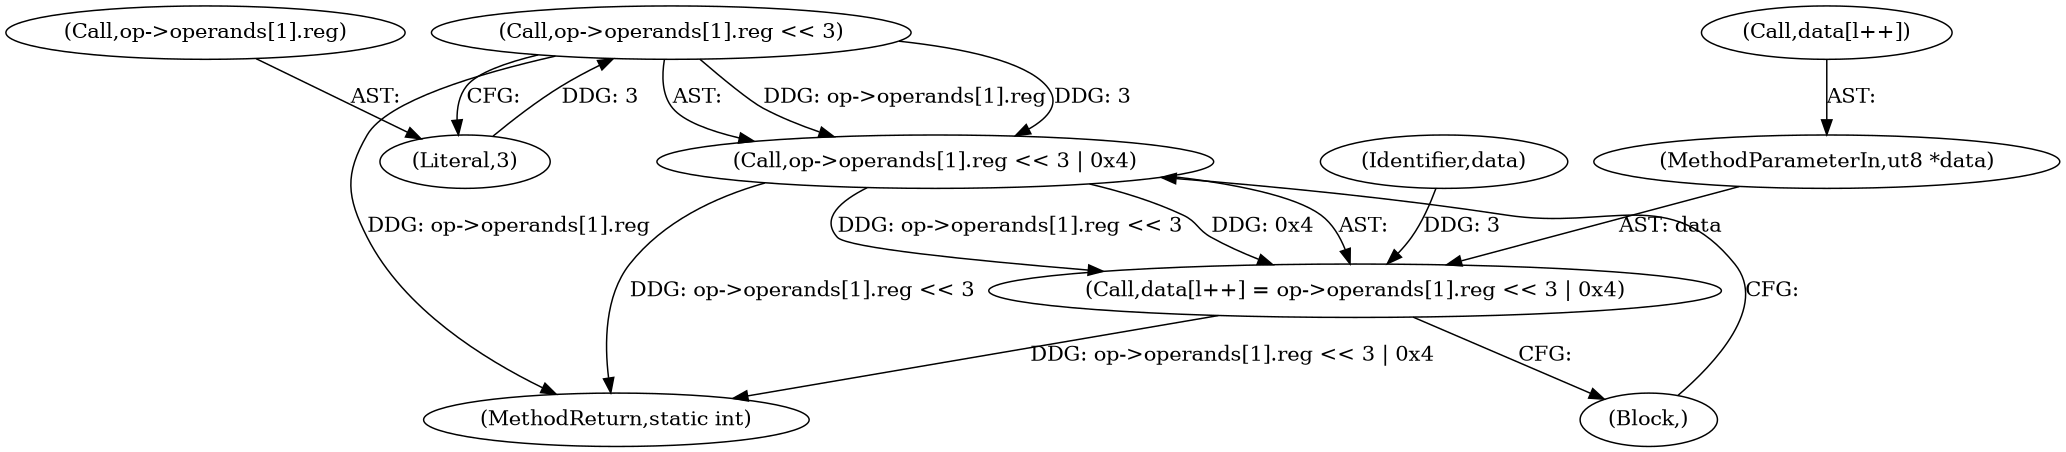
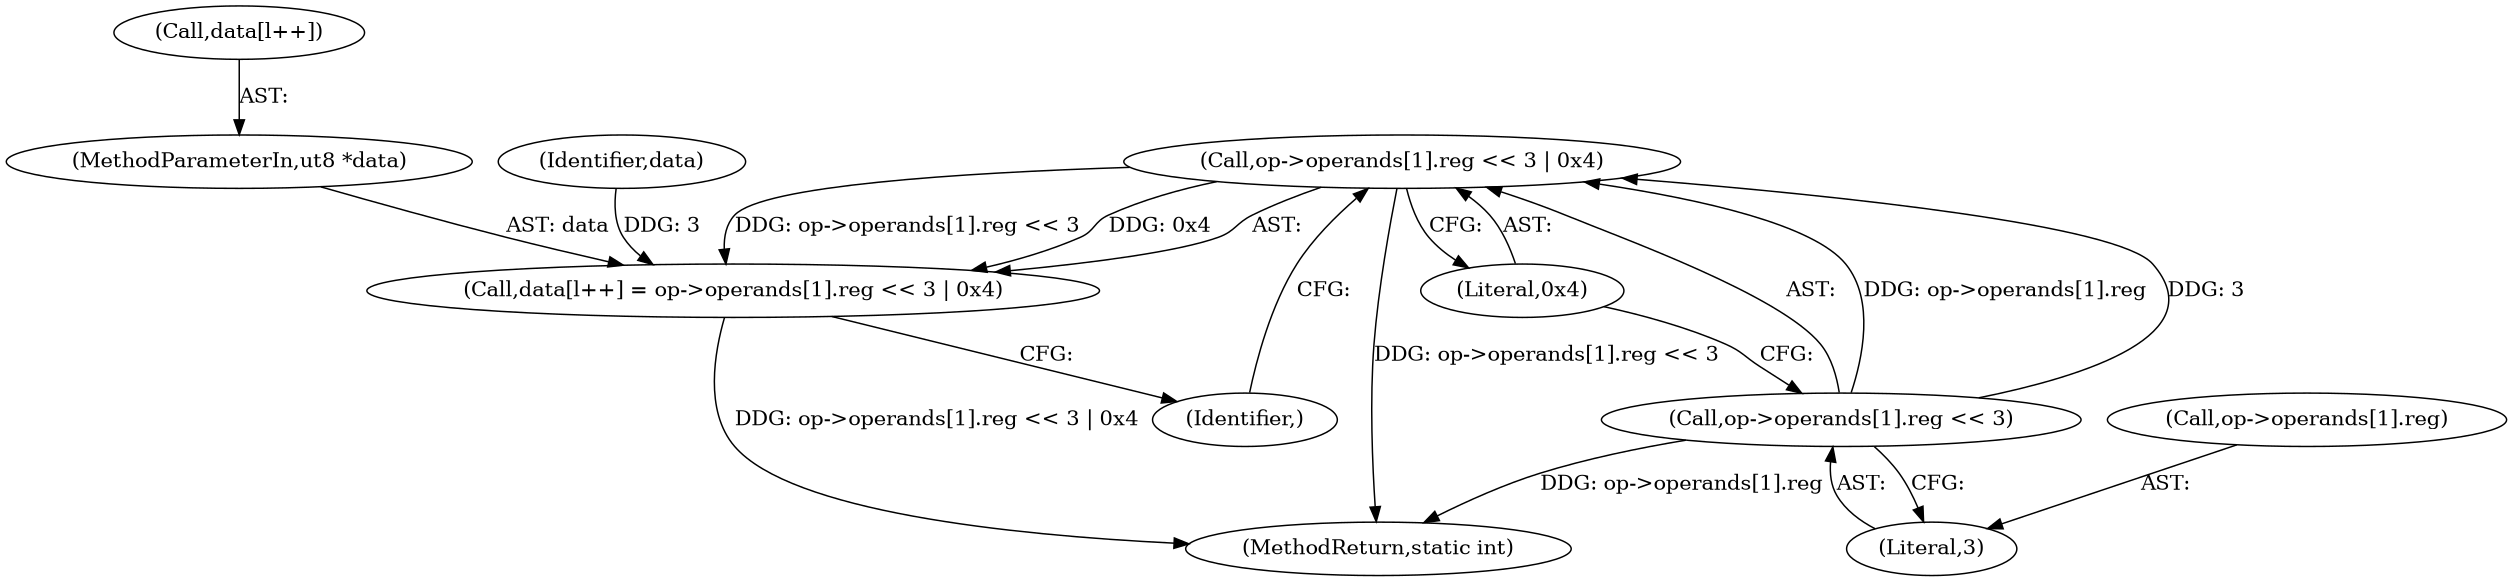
edge "(Literal,3)" -> "(Call,op->operands[1].reg << 3)": label "DDG: 3" -> "AST: "
node "(Literal,0x4)": added
node "(Block,)": label "(Block,)" -> "(Identifier,)"
